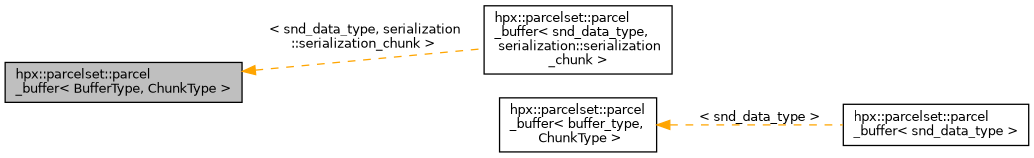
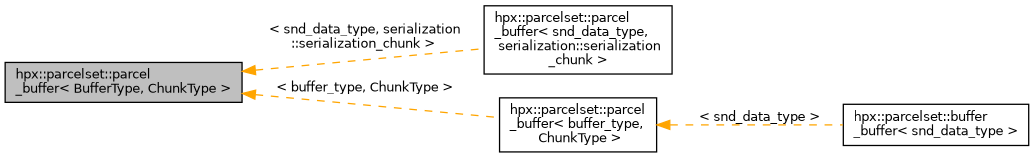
edge "hpx::parcelset::parcel _buffer< buffer_type, ChunkType >" -> "hpx::parcelset::parcel _buffer< BufferType, ChunkType >": added, label "< buffer_type, ChunkType >"
node "hpx::parcelset::parcel _buffer< snd_data_type >": label "hpx::parcelset::parcel _buffer< snd_data_type >" -> "hpx::parcelset::buffer _buffer< snd_data_type >"
